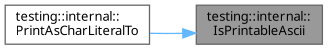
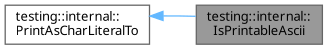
edge "testing::internal:: PrintAsCharLiteralTo" -> "testing::internal:: IsPrintableAscii": reversed
